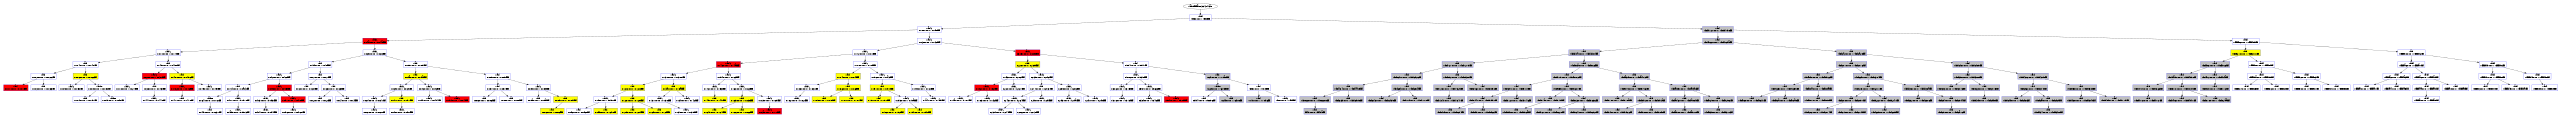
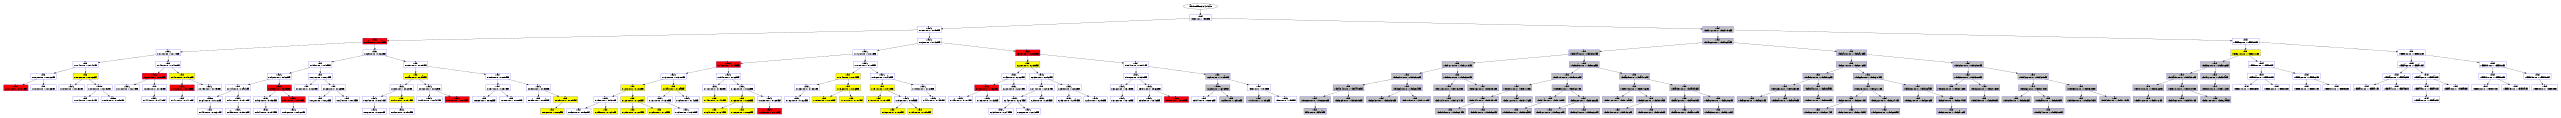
node "vad_fffffa8033424ca8": label "vad_fffffa8033424ca8" -> "vad_befff8033424ca8"
